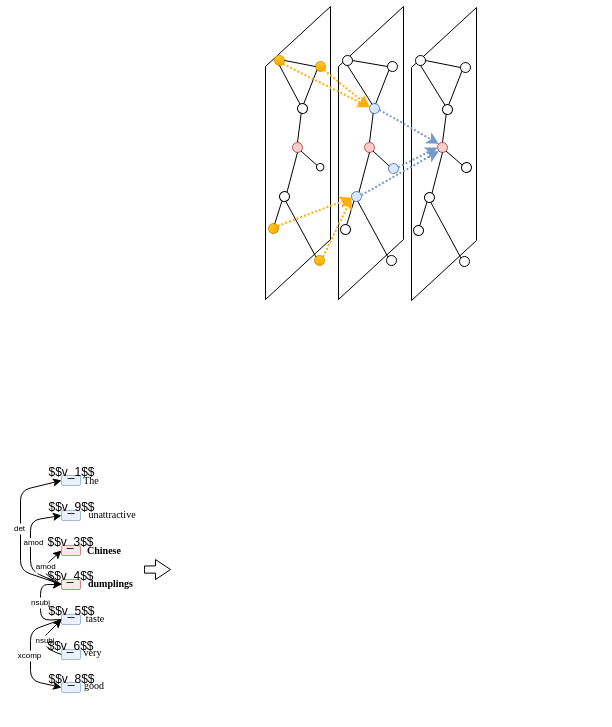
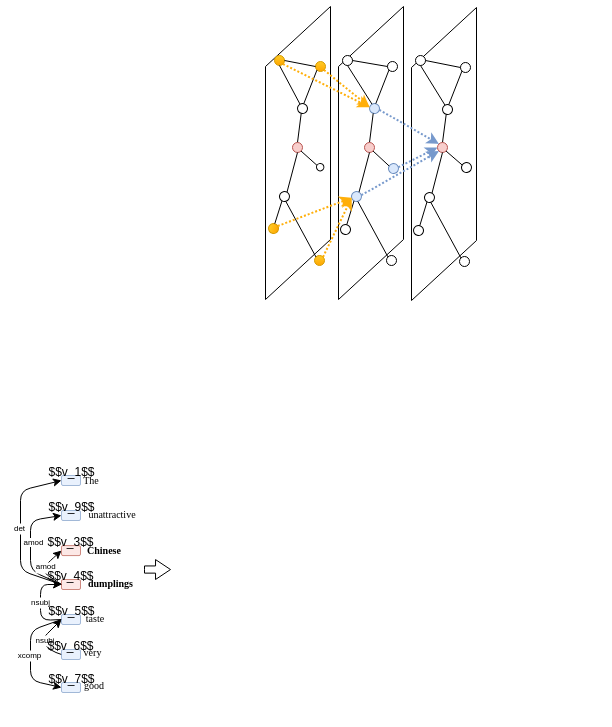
node "$$v_8$$": label "$$v_8$$" -> "$$v_7$$"
